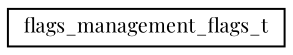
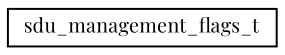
node "flags_management_flags_t": label "flags_management_flags_t" -> "sdu_management_flags_t"
